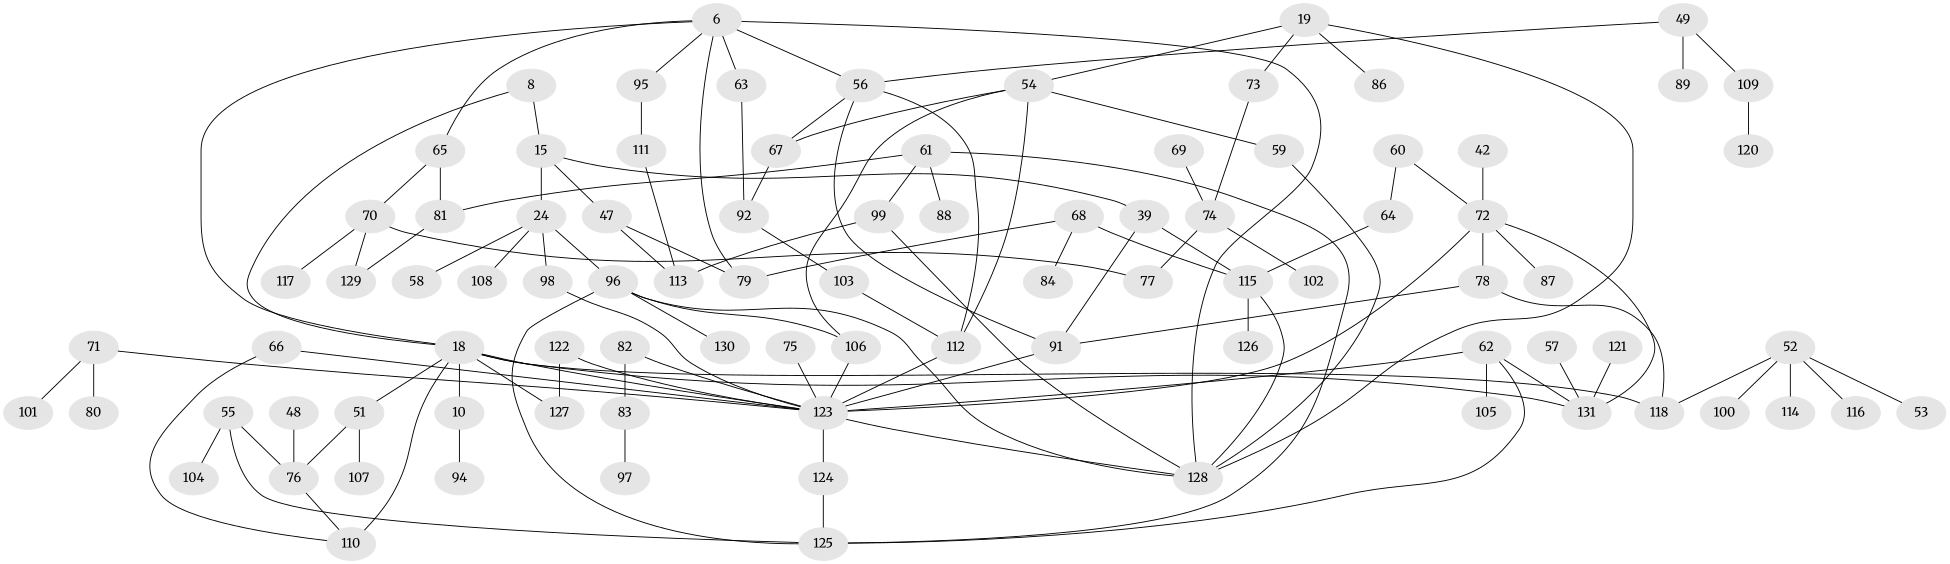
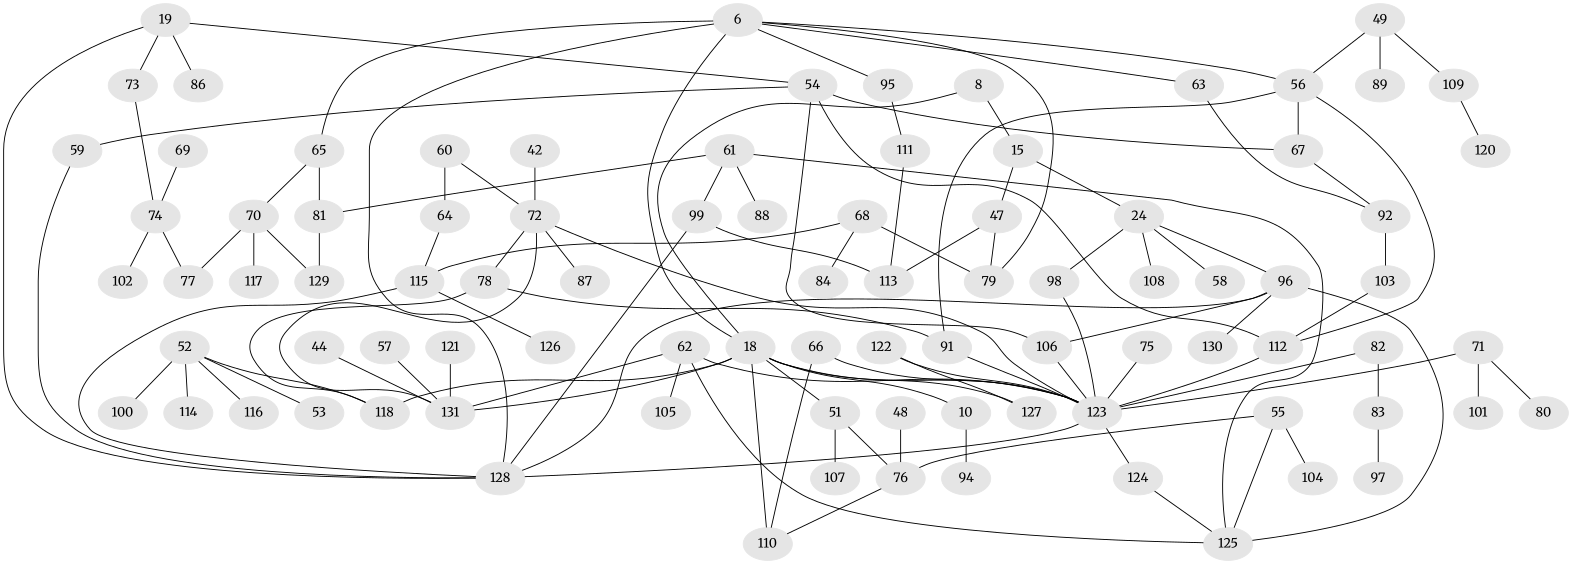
node "39": removed
node "44": added
